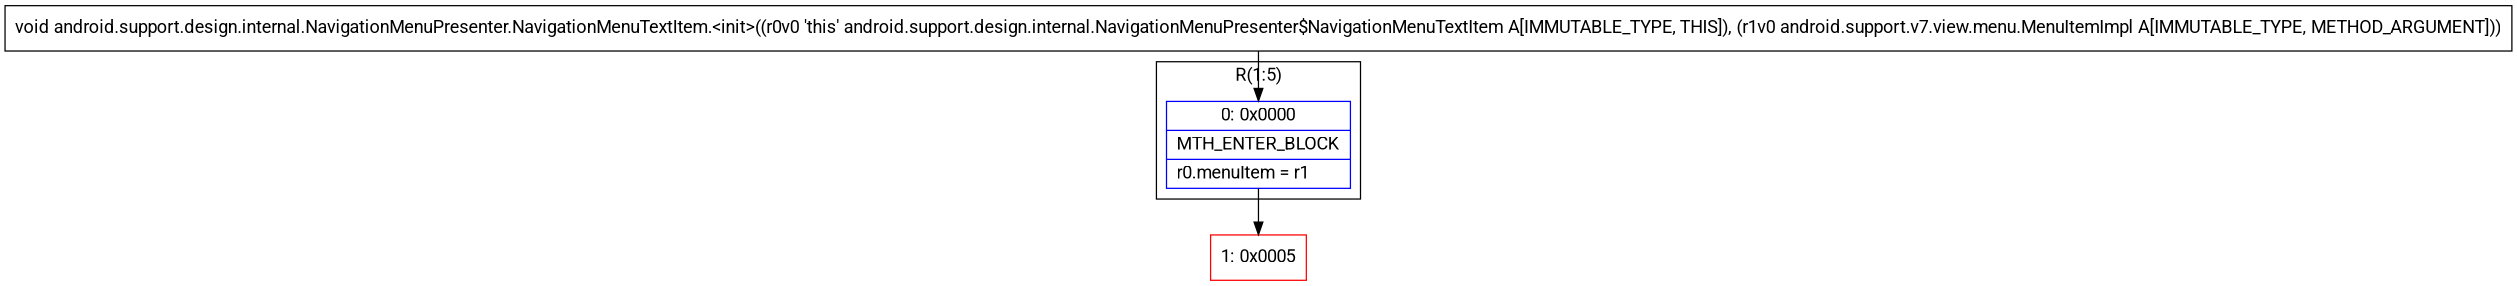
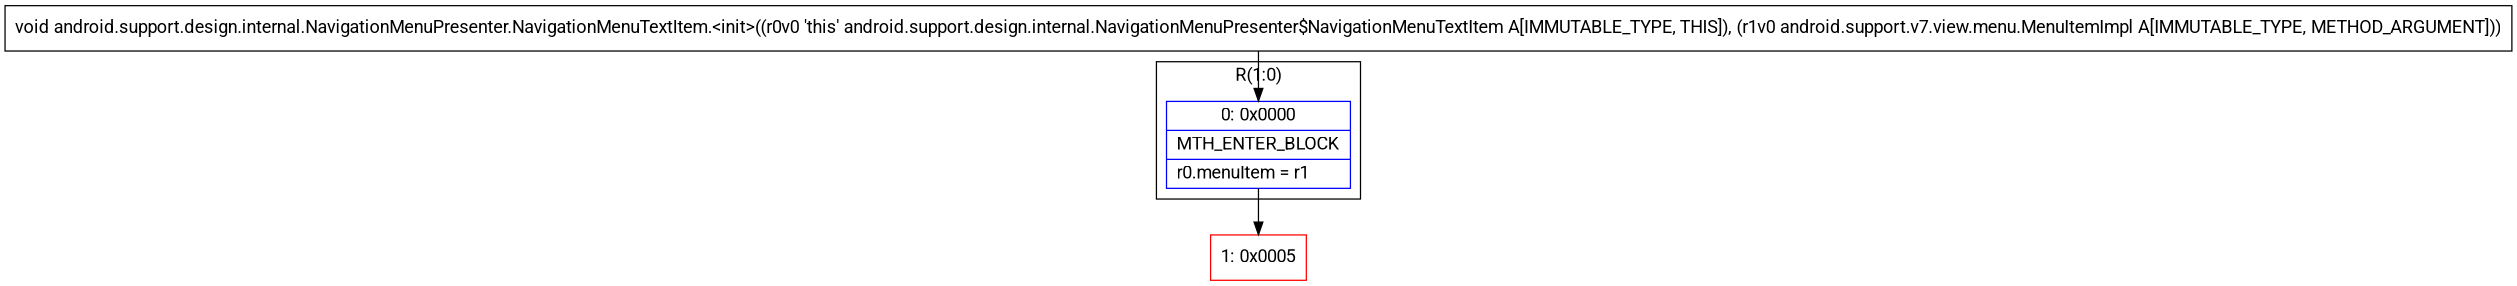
cluster "R(1:5)": label "R(1:5)" -> "R(1:0)"
